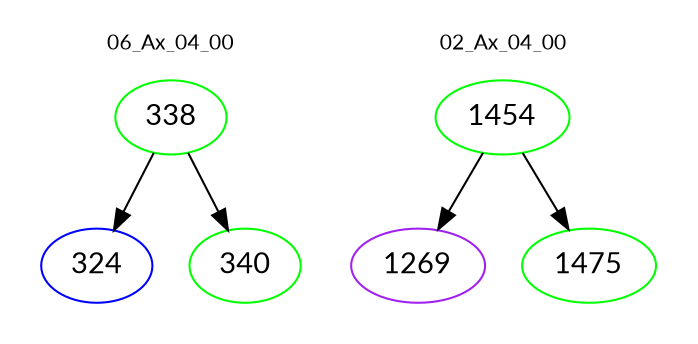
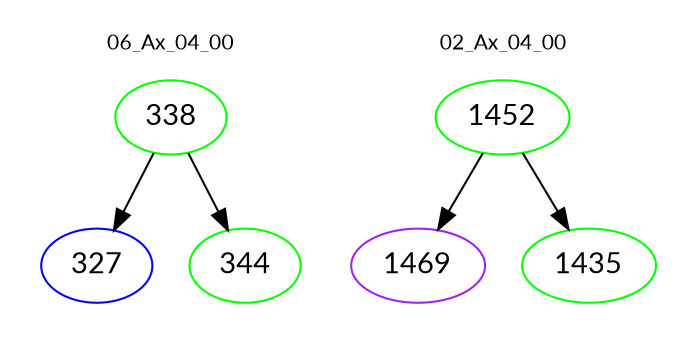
node "1454": label "1454" -> "1452"
node "324": label "324" -> "327"
node "340": label "340" -> "344"
node "1269": label "1269" -> "1469"
node "1475": label "1475" -> "1435"
